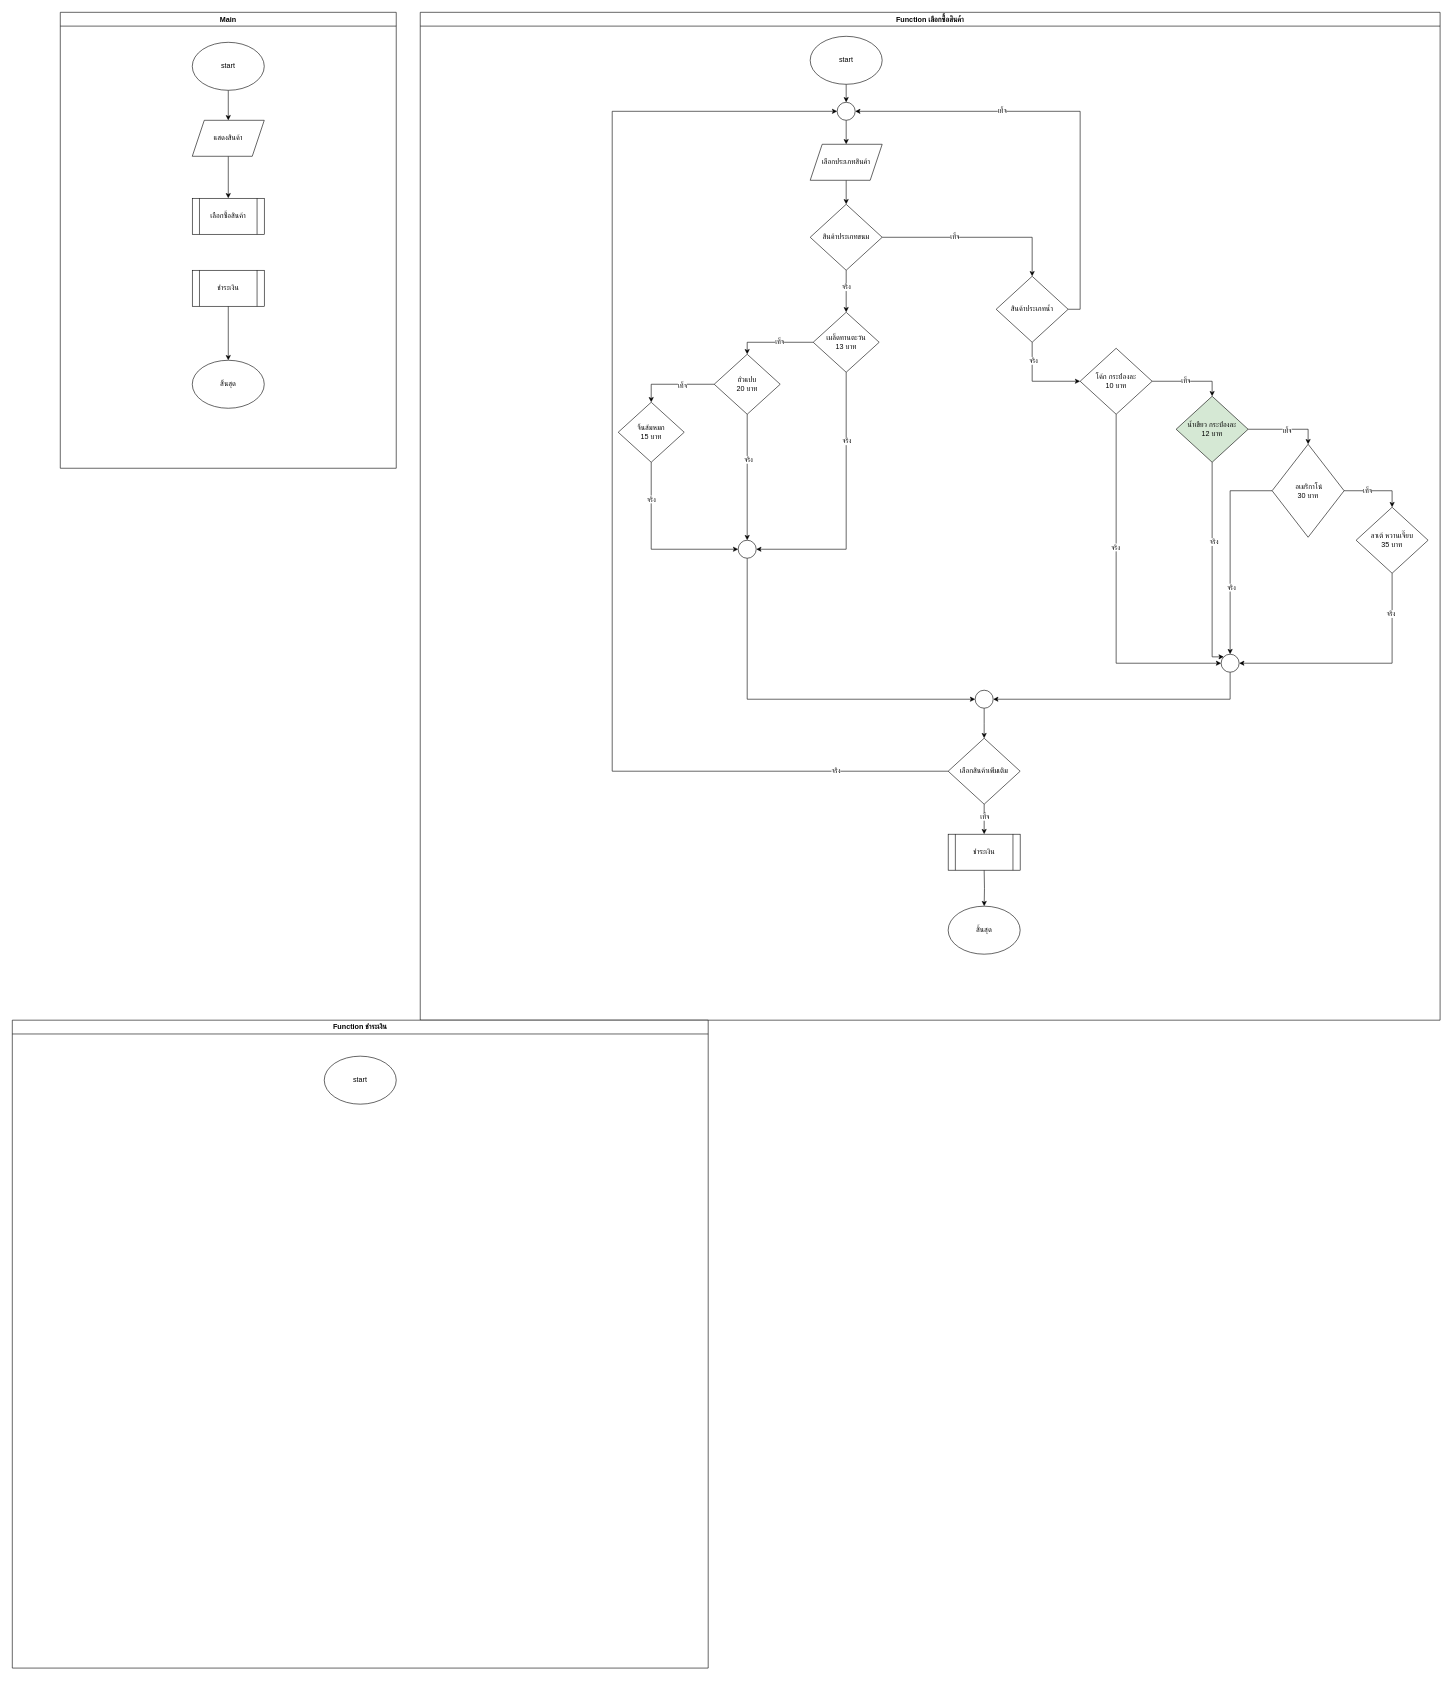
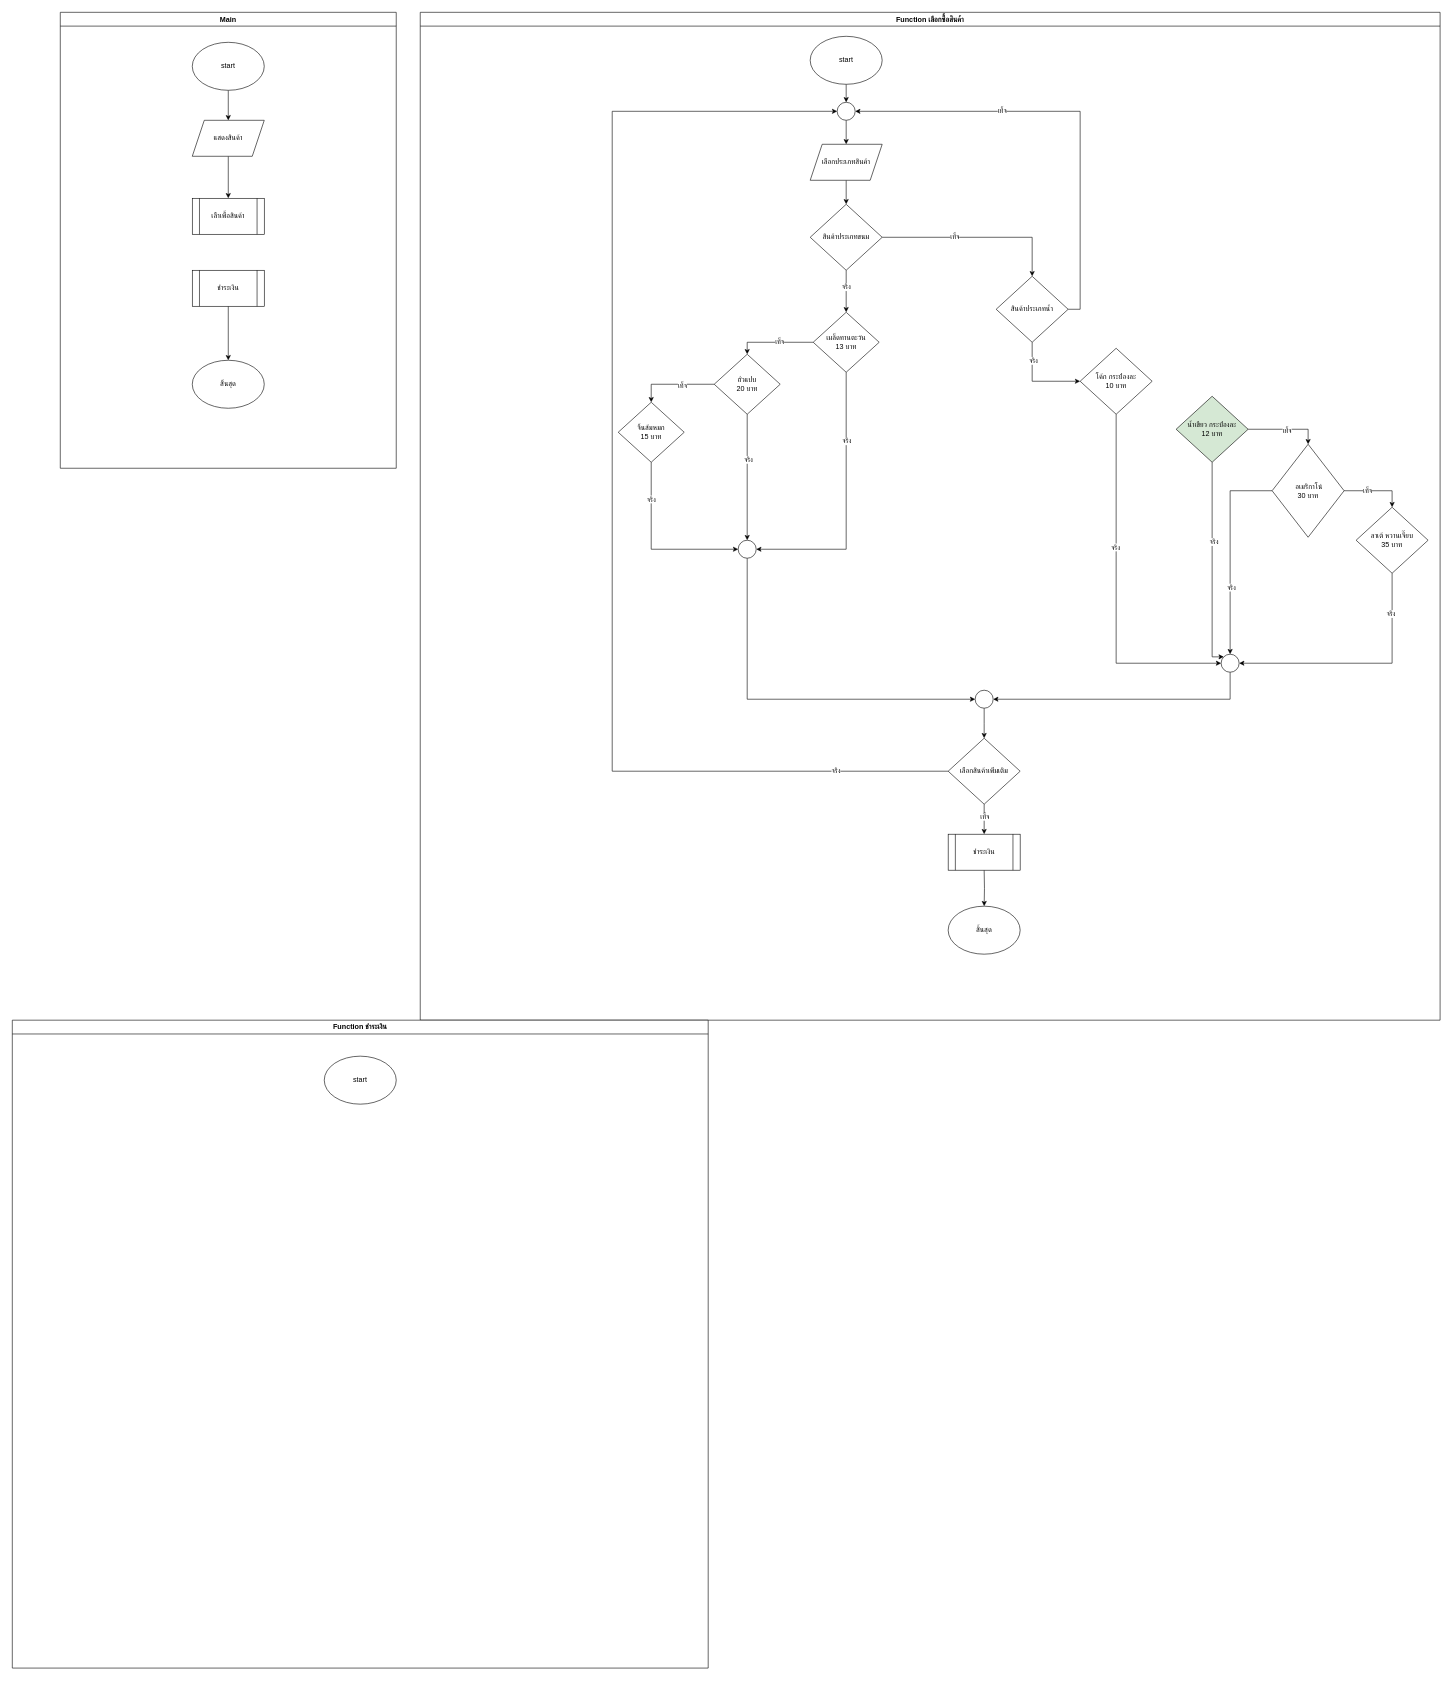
node "เลือกซื้อสินค้า": label "เลือกซื้อสินค้า" -> "เลืาเพื้อสินค้า"
edge "โค้ก กระป๋องละ 10 บาท" -> "น้ำเขียว กระป๋องละ 12 บาท": removed, label "เท็จ"
